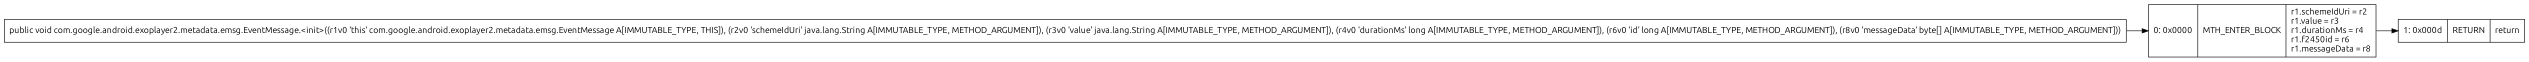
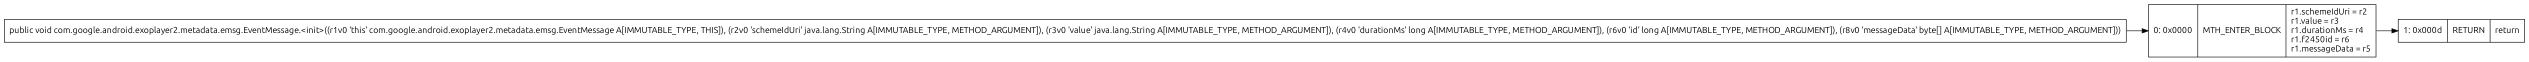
node "0: 0x0000": text "r1.messageData = r8" -> "r1.messageData = r5"
